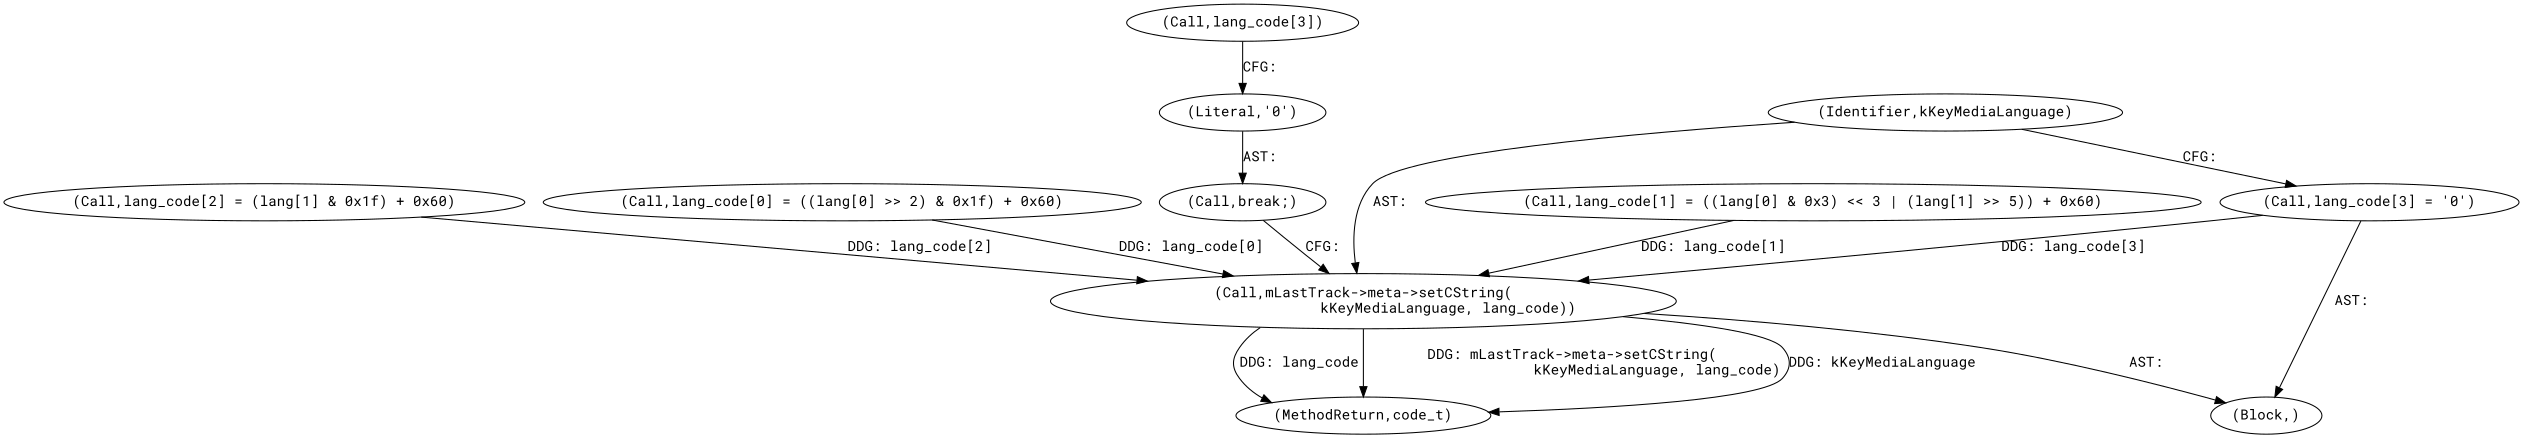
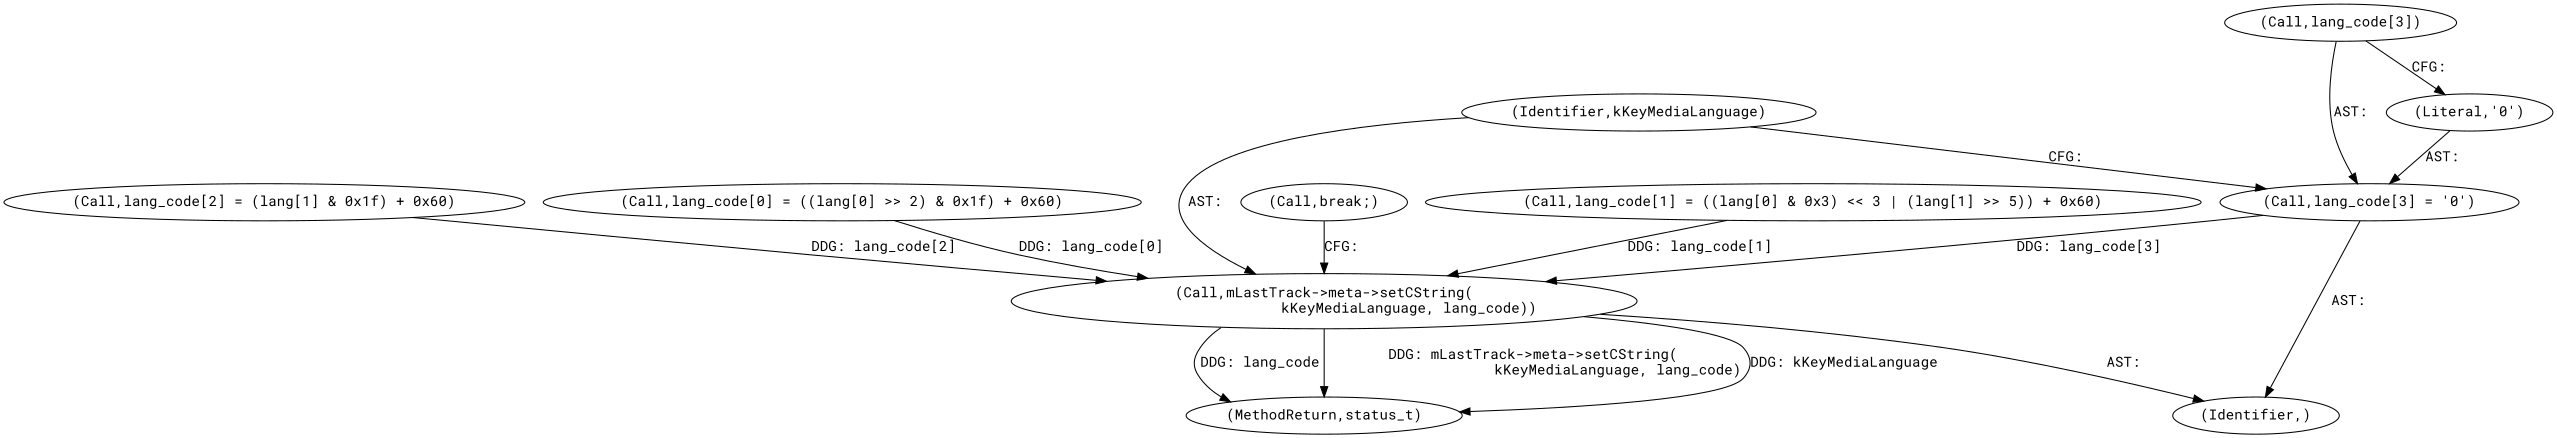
edge "(Call,lang_code[3])" -> "(Call,lang_code[3] = '0')": added, label "AST:"
edge "(Literal,'0')" -> "(Call,break;)": now "(Literal,'0')" -> "(Call,lang_code[3] = '0')"
node "(MethodReturn,code_t)": label "(MethodReturn,code_t)" -> "(MethodReturn,status_t)"
node "(Block,)": label "(Block,)" -> "(Identifier,)"
